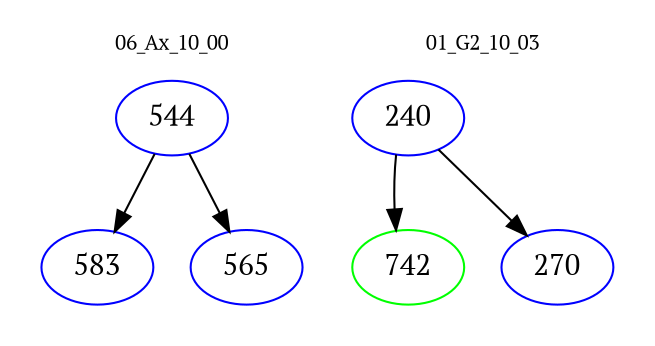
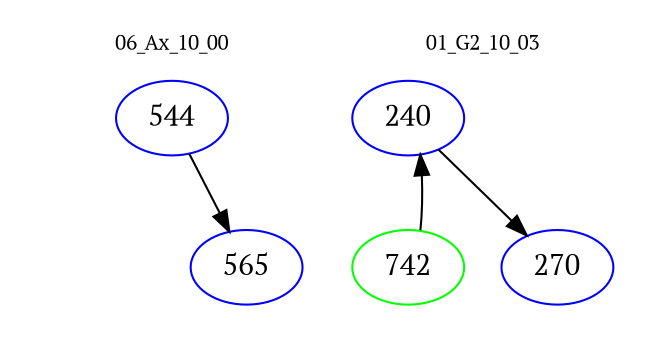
edge "240" -> "742": reversed
node "583": removed
